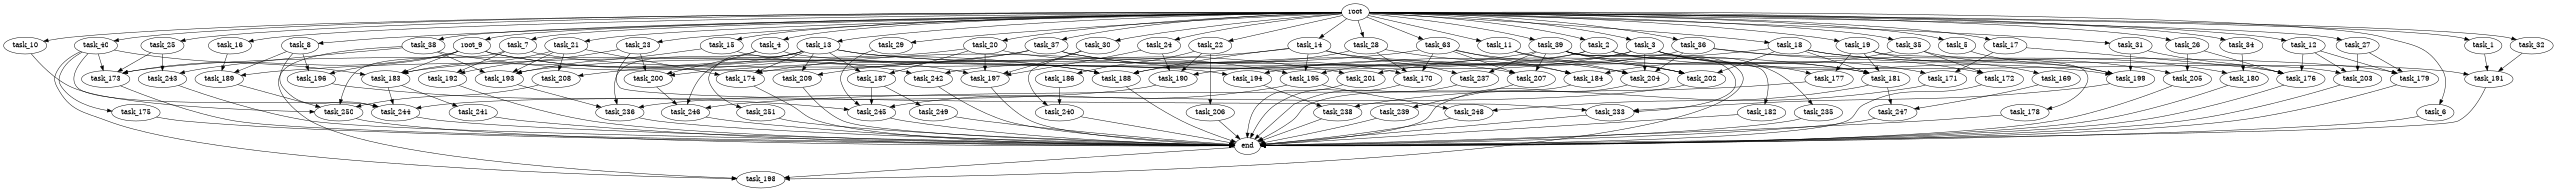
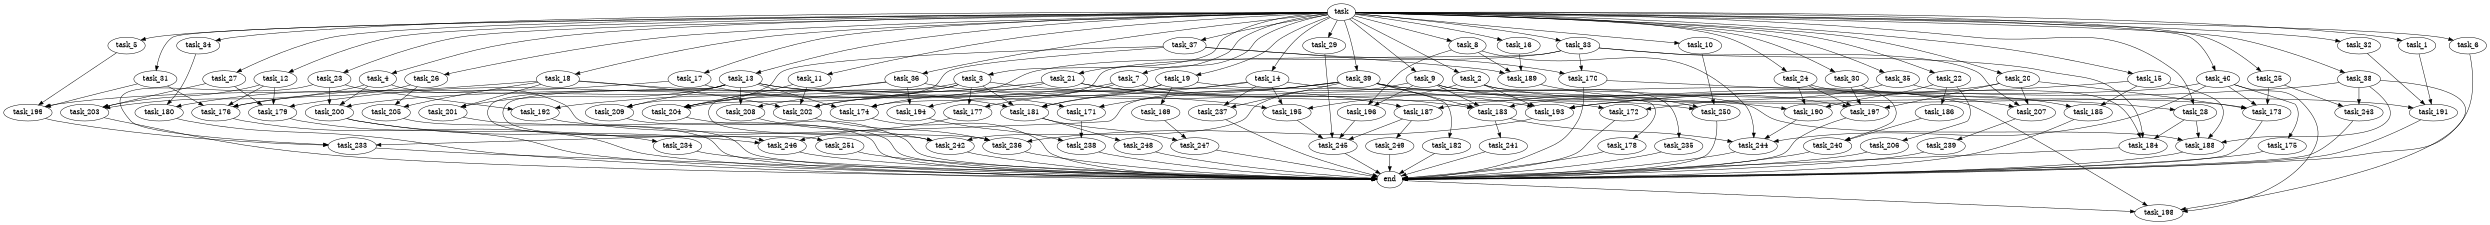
node "root": label "root" -> "task"
node "root_9": label "root_9" -> "task_9"
node "task_63": label "task_63" -> "task_33"
edge "task_28" -> "task_170": reversed
edge "task_35" -> "task_199": removed
edge "task_208" -> "task_250": now "task_208" -> "task_242"
edge "task_195" -> "task_248": removed
node "task_185": added
node "task_234": added
